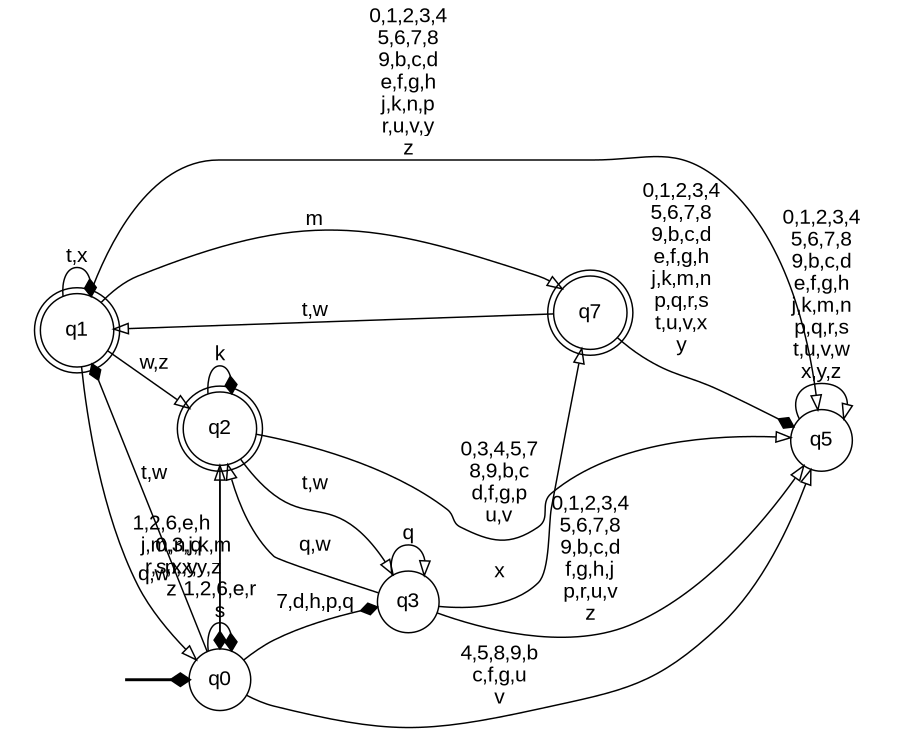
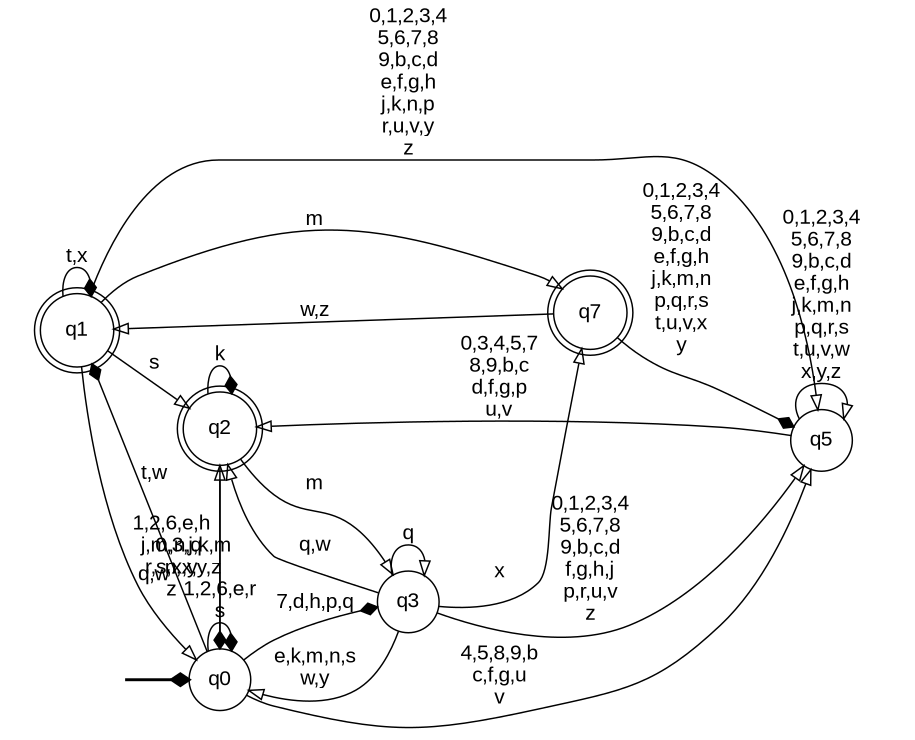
edge "q7" -> "q1": label "t,w" -> "w,z"
edge "q1" -> "q2": label "w,z" -> "s"
edge "q2" -> "q3": label "t,w" -> "m"
edge "q2" -> "q5": reversed
edge "q3" -> "q0": added, label "e,k,m,n,s w,y"
